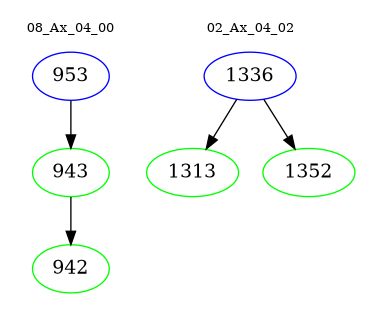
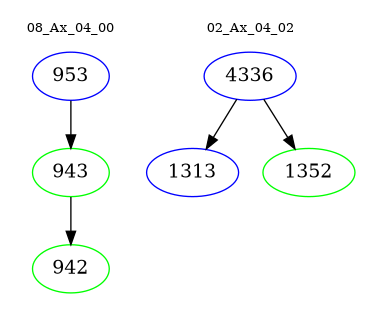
node "1336": label "1336" -> "4336"
node "1313": color green -> blue
